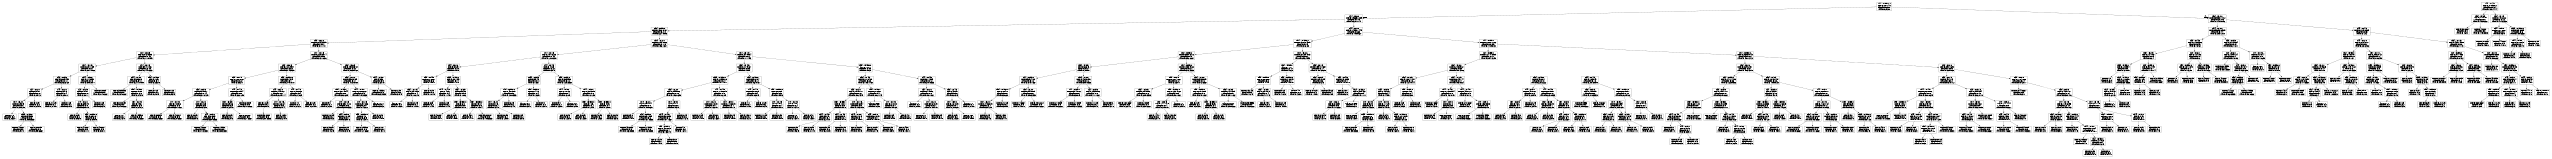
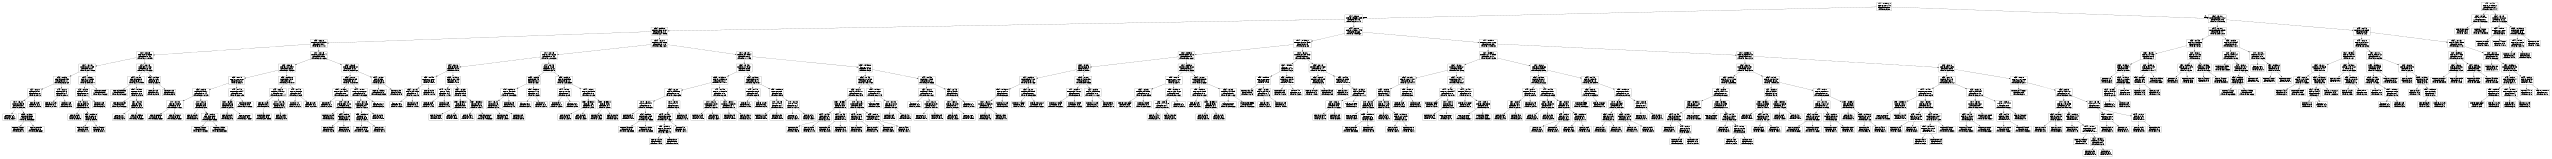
node "X[0] <= 2.0 mse = 849.6566 samples = 36 value = 253.3056": added
edge "X[5] <= 550.0 mse = 68.9097 samples = 12 value = 282.9167" -> "X[3] <= 3.5 mse = 24.1875 samples = 4 value = 278.75": now "X[5] <= 550.0 mse = 68.9097 samples = 12 value = 282.9167" -> "X[4] <= 9.0 mse = 63.3594 samples = 8 value = 285.125"
